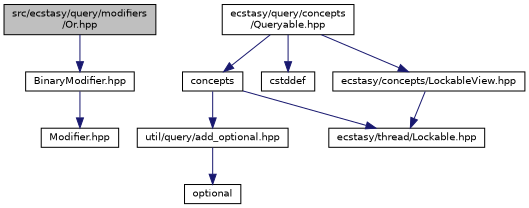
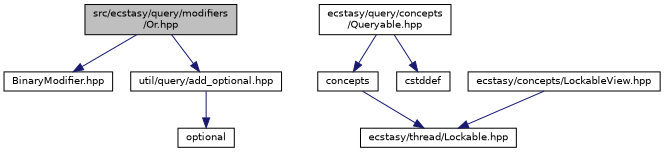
edge "ecstasy/query/concepts /Queryable.hpp" -> "ecstasy/concepts/LockableView.hpp": removed
edge "concepts" -> "util/query/add_optional.hpp": now "src/ecstasy/query/modifiers /Or.hpp" -> "util/query/add_optional.hpp"
node "Modifier.hpp": removed
